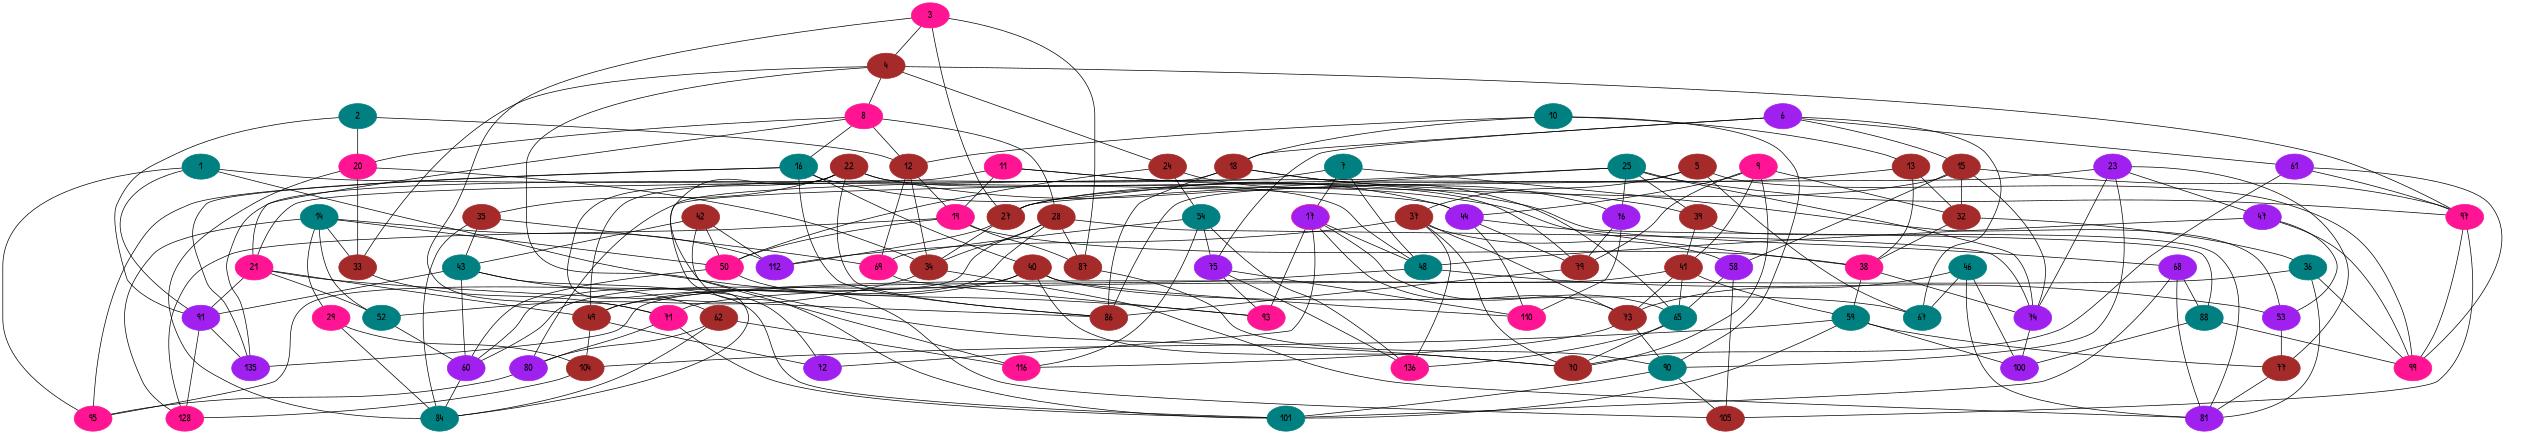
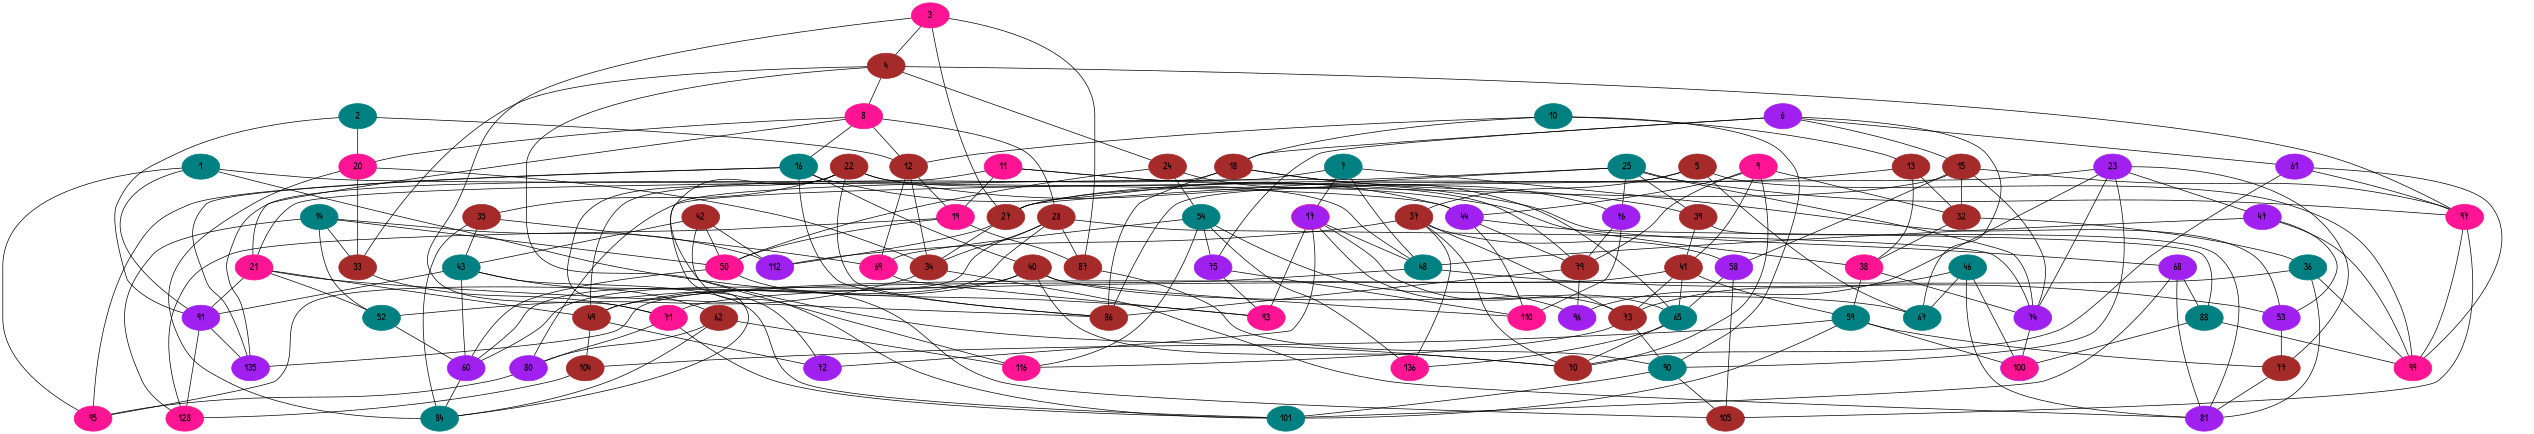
edge "19" -- "38": removed
edge "75" -- "136": removed
node "29": removed
node "96": added
node "100": fillcolor purple -> deeppink
